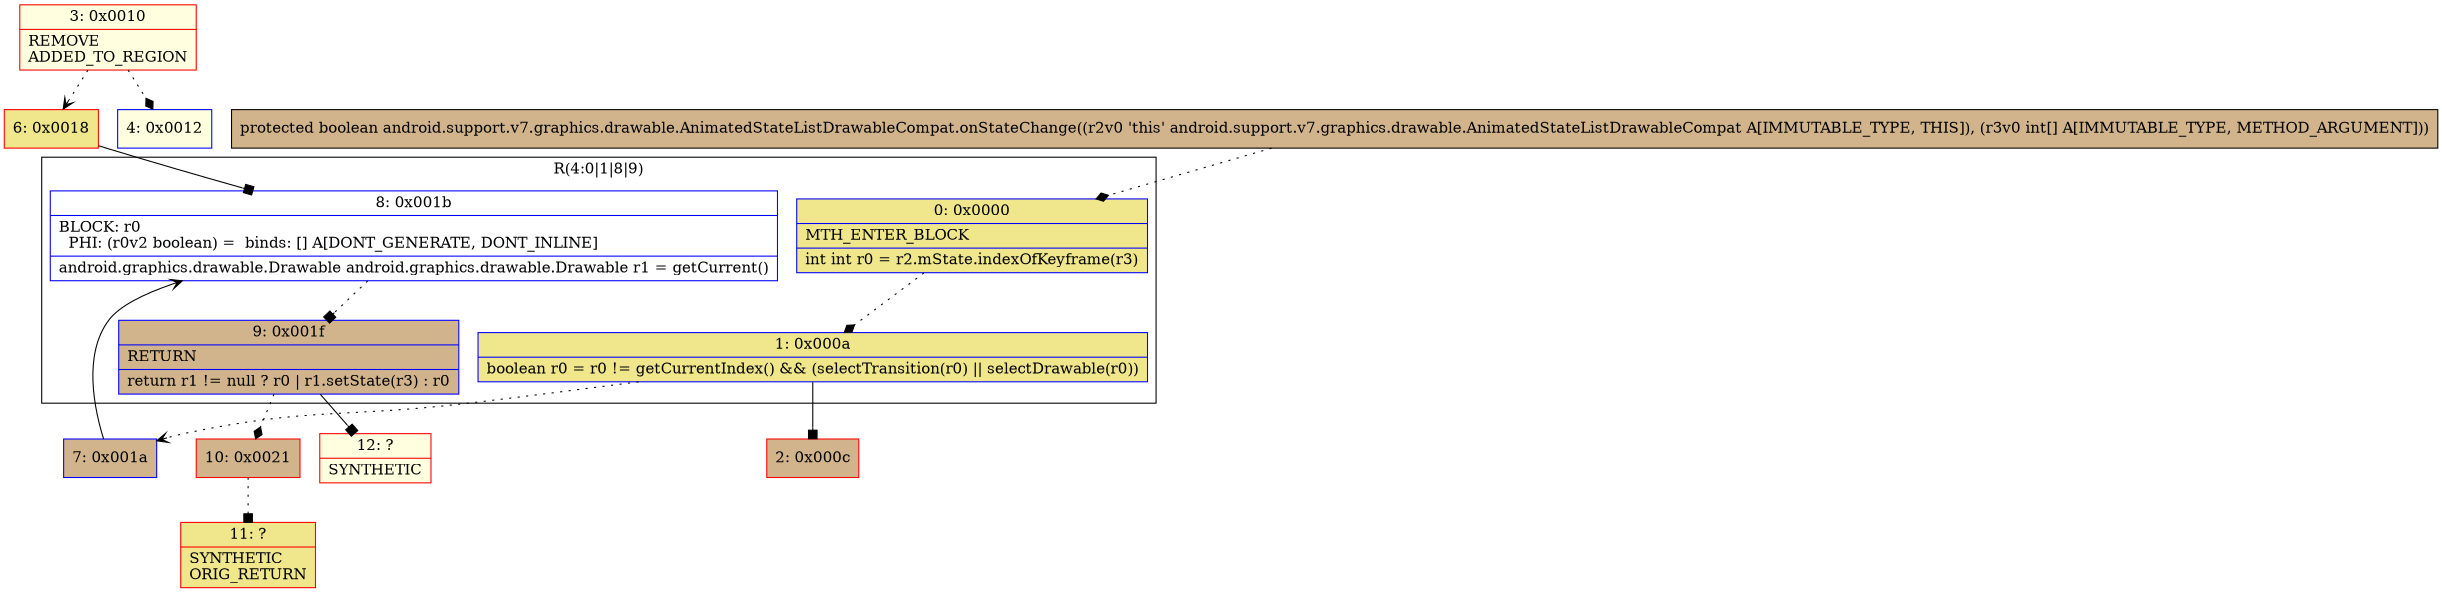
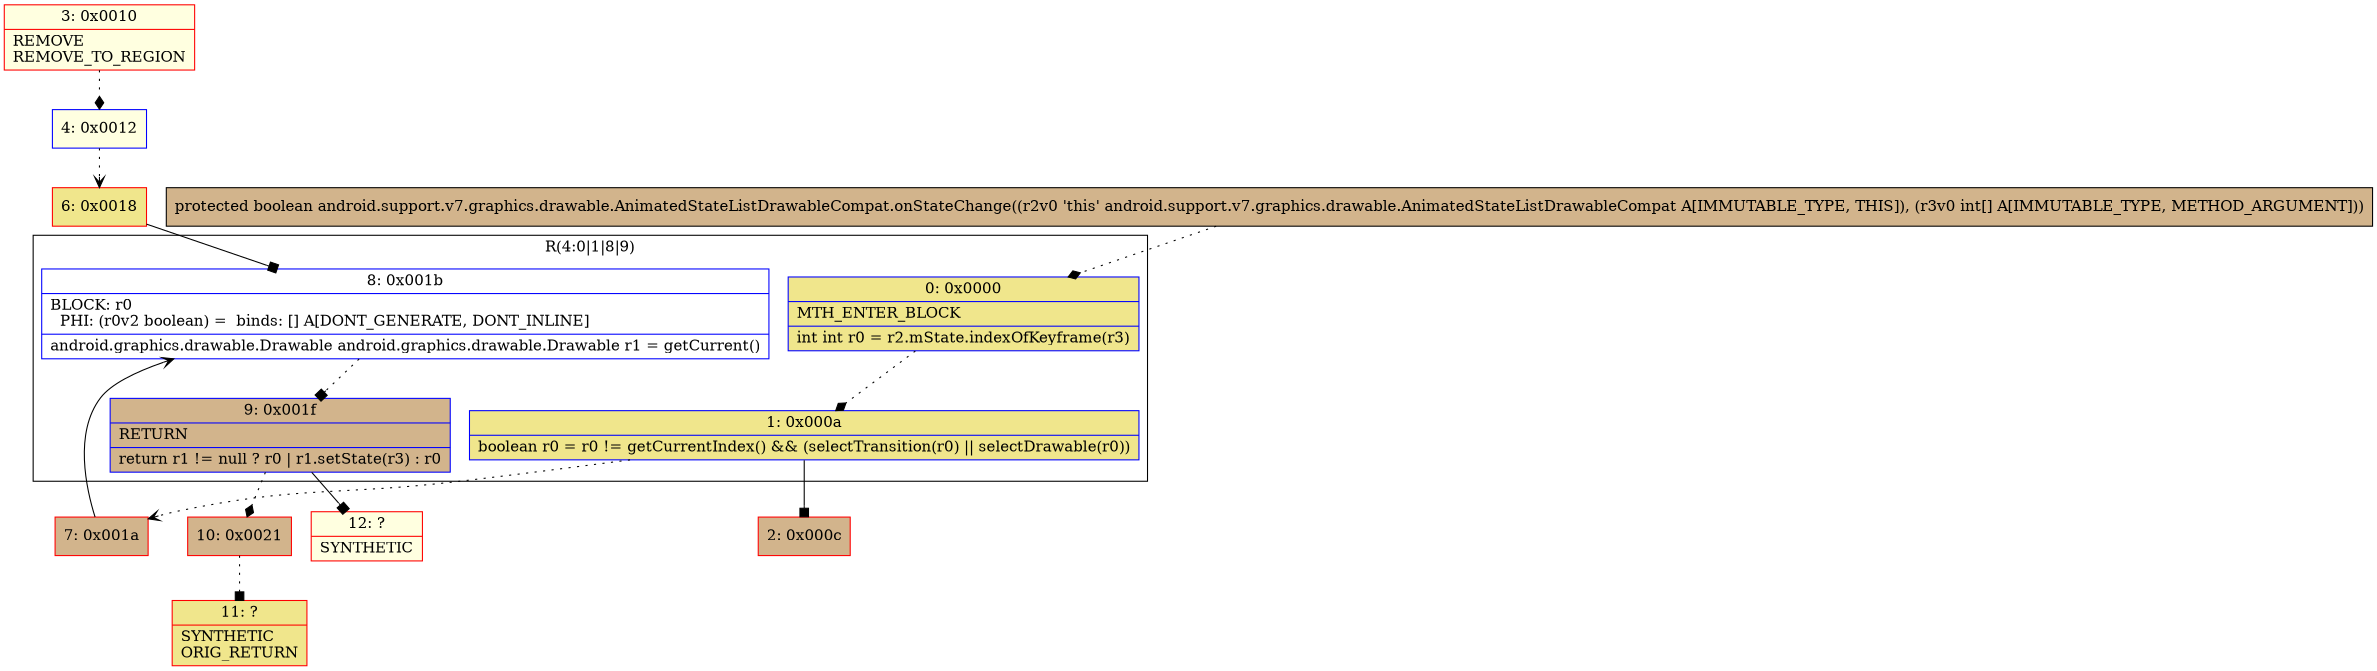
node "3: 0x0010": text "ADDED_TO_REGION" -> "REMOVE_TO_REGION"
edge "3: 0x0010" -> "6: 0x0018": now "4: 0x0012" -> "6: 0x0018"
node "7: 0x001a": color blue -> red
